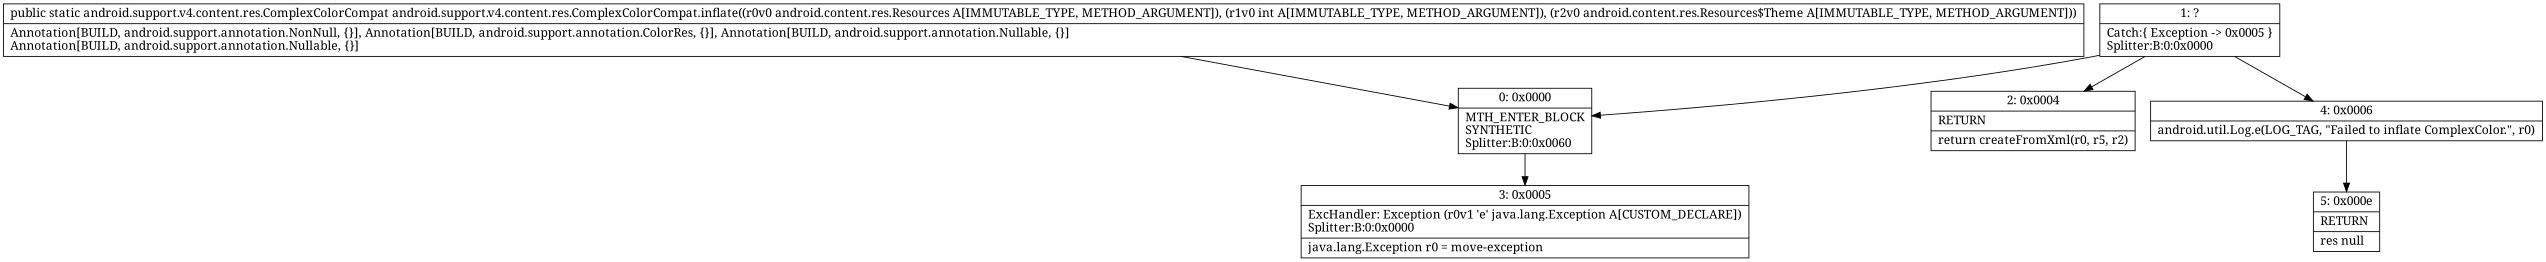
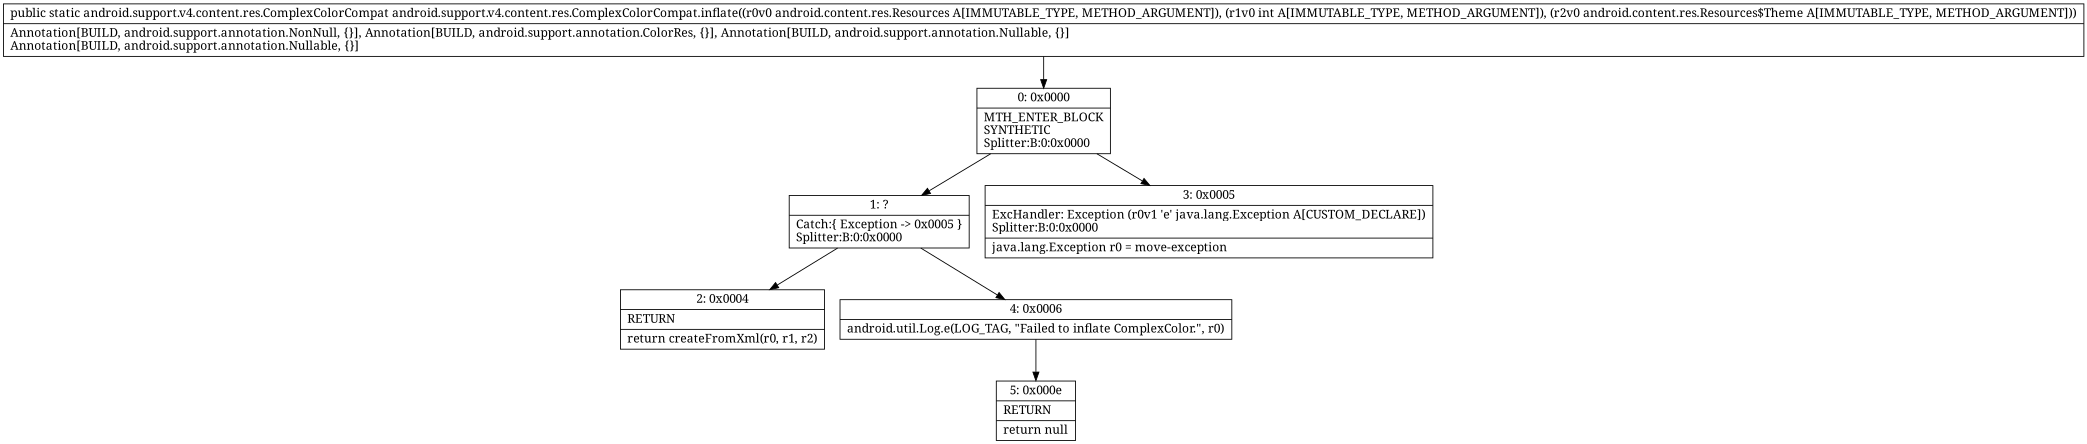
edge "1: ?" -> "0: 0x0000": reversed
node "2: 0x0004": text "return createFromXml(r0, r5, r2)" -> "return createFromXml(r0, r1, r2)"
node "0: 0x0000": text "Splitter:B:0:0x0060" -> "Splitter:B:0:0x0000"
node "5: 0x000e": text "res null" -> "return null"
